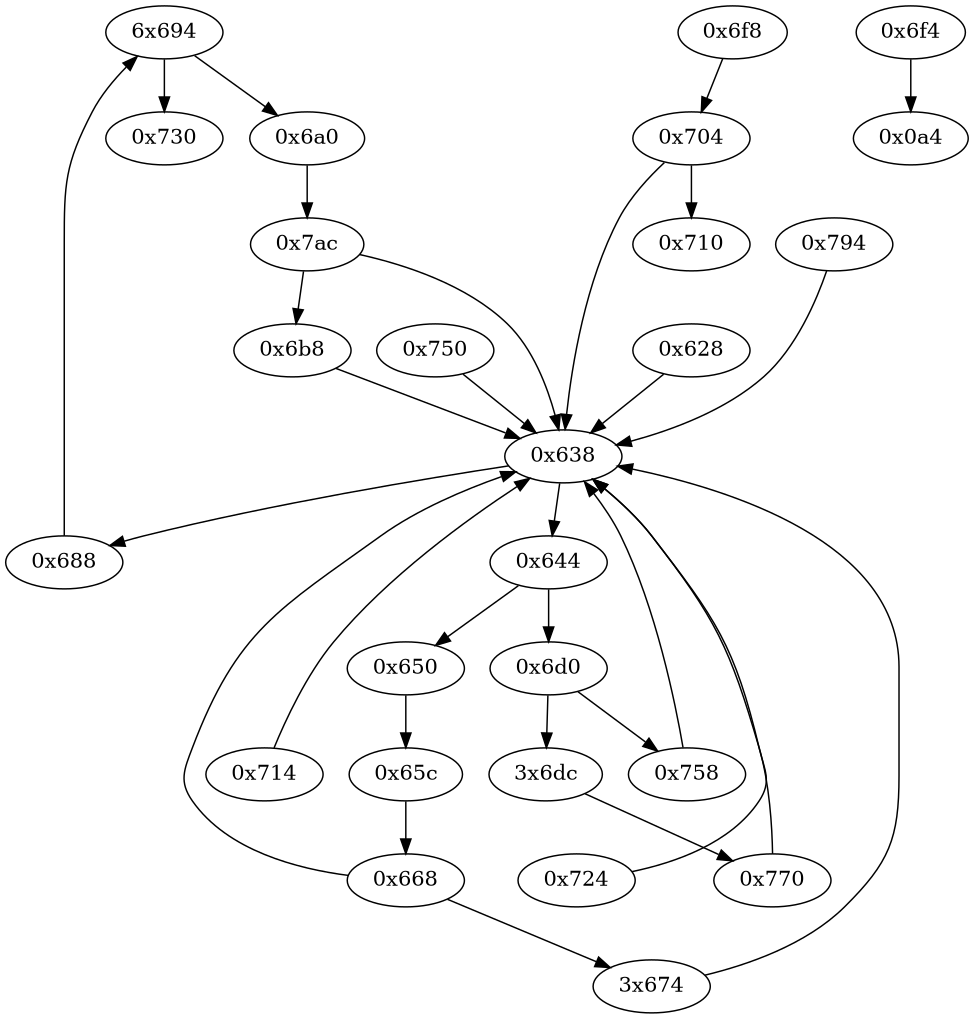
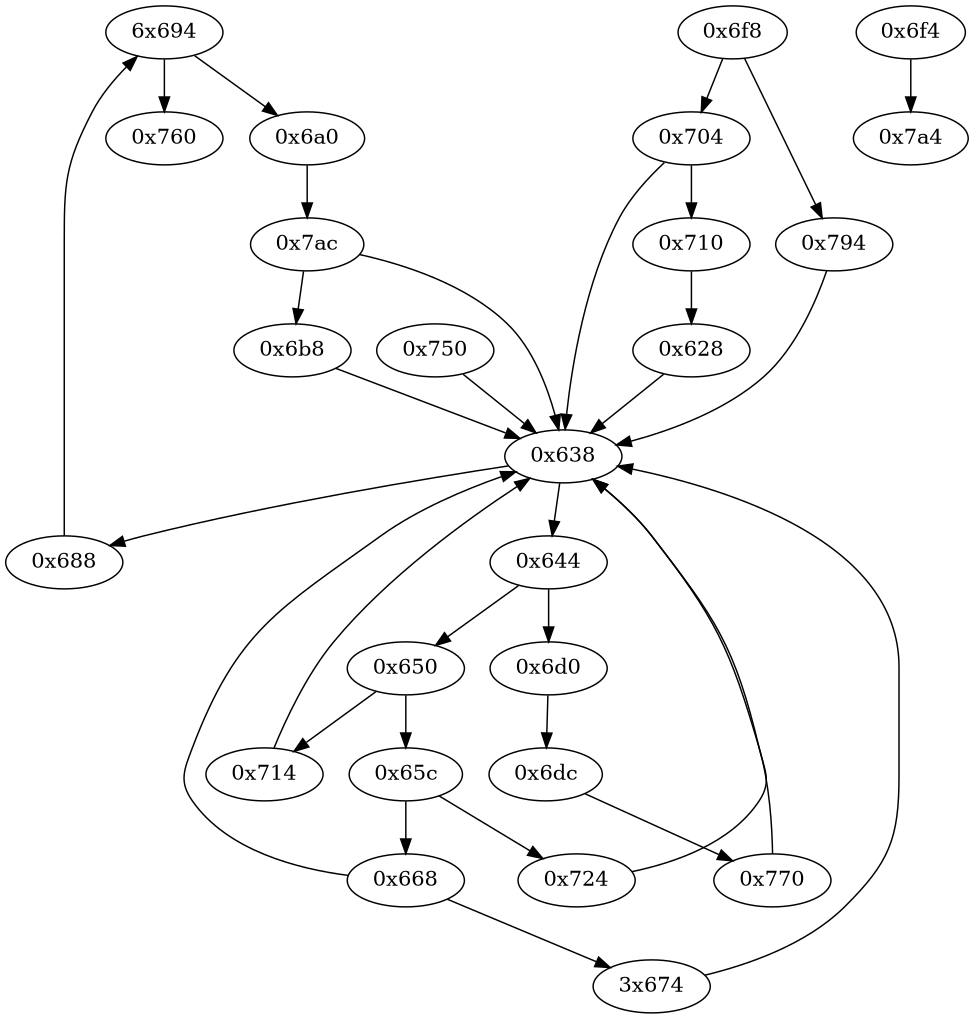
edge "0x6f8" -> "0x794": added
node "0x730": label "0x730" -> "0x760"
node "0x0a4": label "0x0a4" -> "0x7a4"
edge "0x710" -> "0x628": added
edge "0x650" -> "0x714": added
node "3x6dc": label "3x6dc" -> "0x6dc"
node "0x758": removed
edge "0x65c" -> "0x724": added
